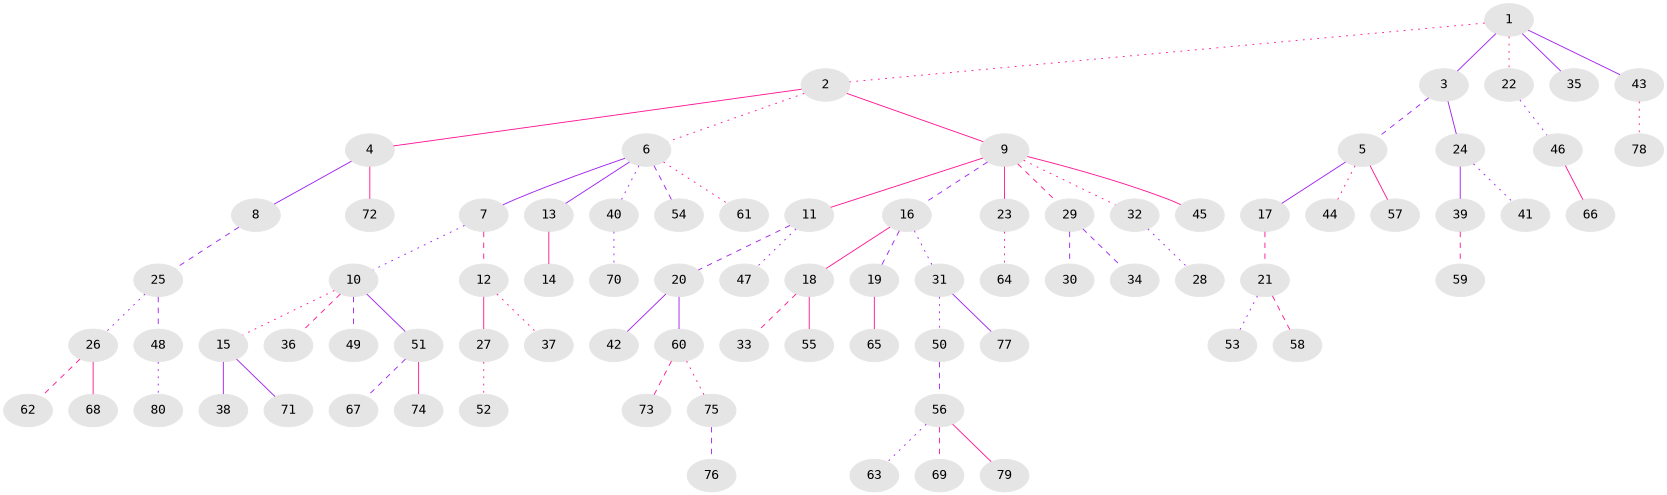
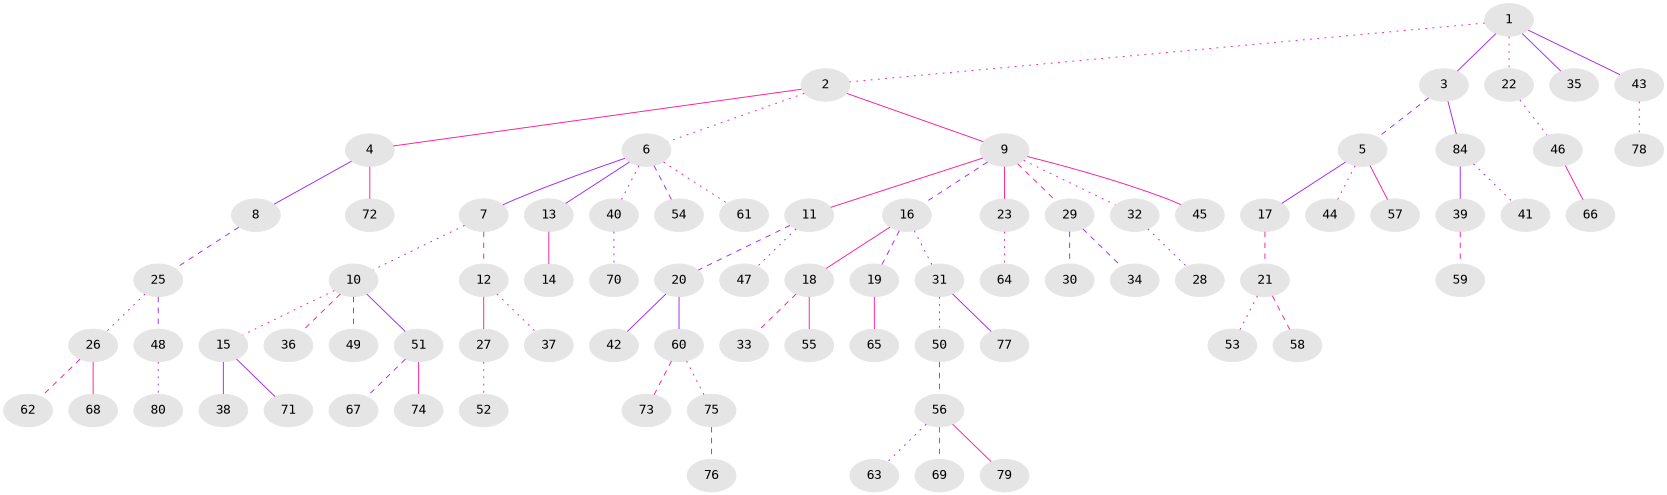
node "24": label "24" -> "84"
